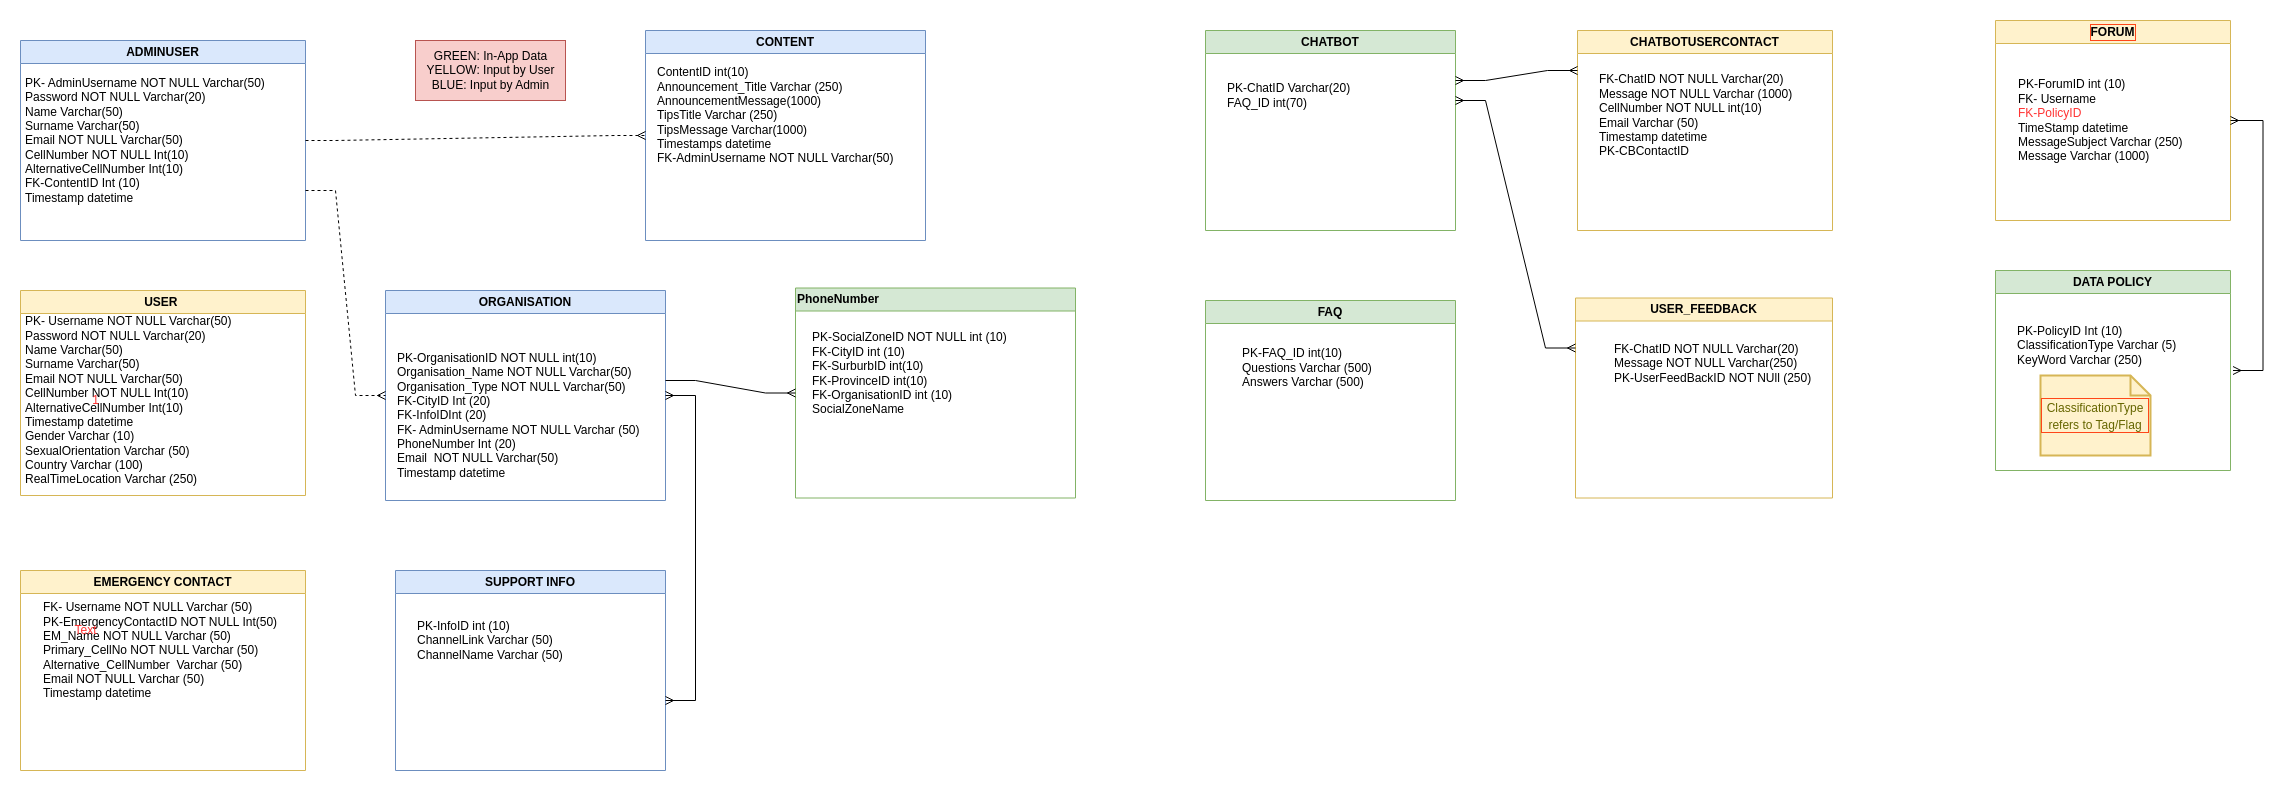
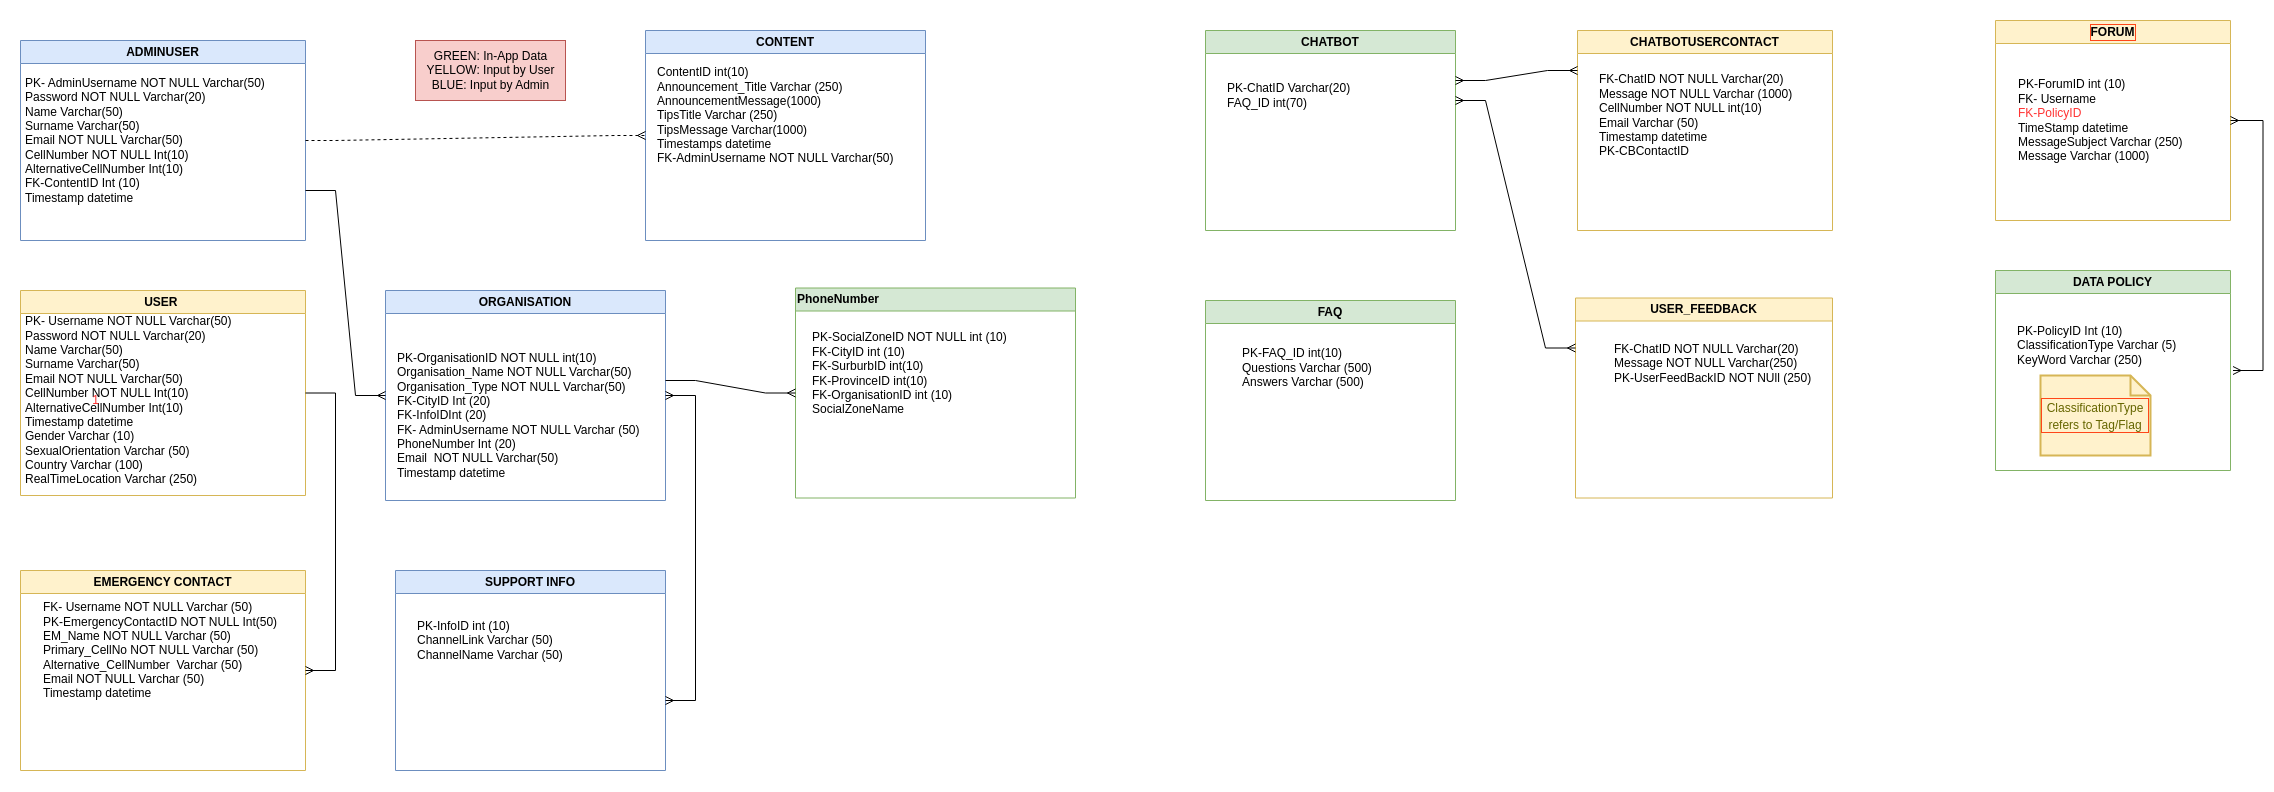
edge "ADMINUSER" -> "ORGANISATION": style dashed -> solid
edge "USER" -> "EMERGENCY CONTACT": added
node "Text": removed
